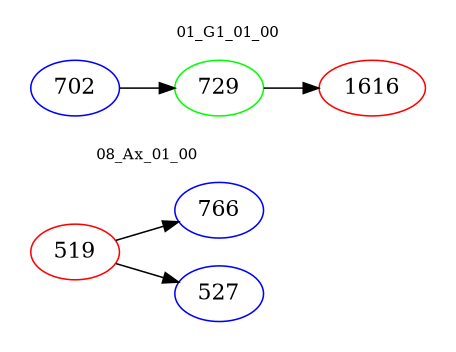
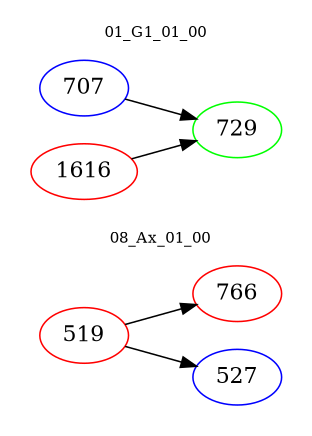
node "702": label "702" -> "707"
edge "729" -> "1616": reversed
node "766": color blue -> red
